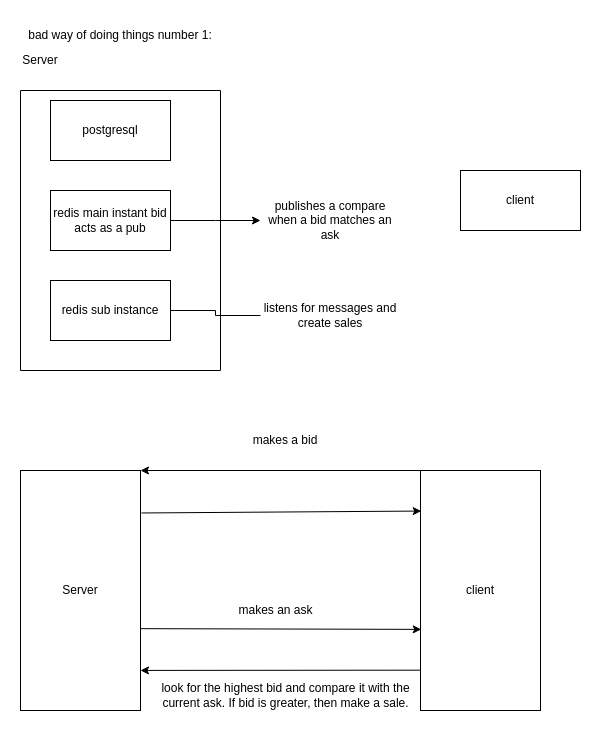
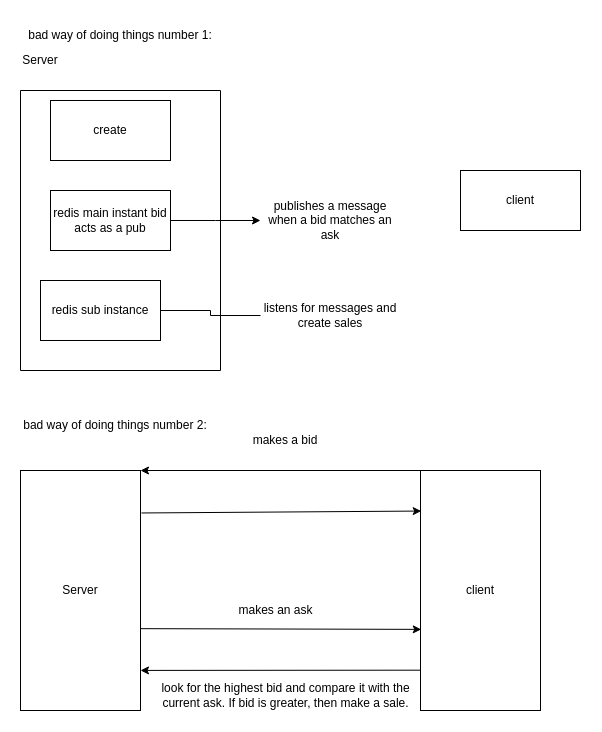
node "postgresql": label "postgresql" -> "create"
node "publishes a compare when a bid matches an ask": label "publishes a compare when a bid matches an ask" -> "publishes a message when a bid matches an ask"
node "redis sub instance": moved (111, 311) -> (101, 311)
node "bad way of doing things number 2:": added
